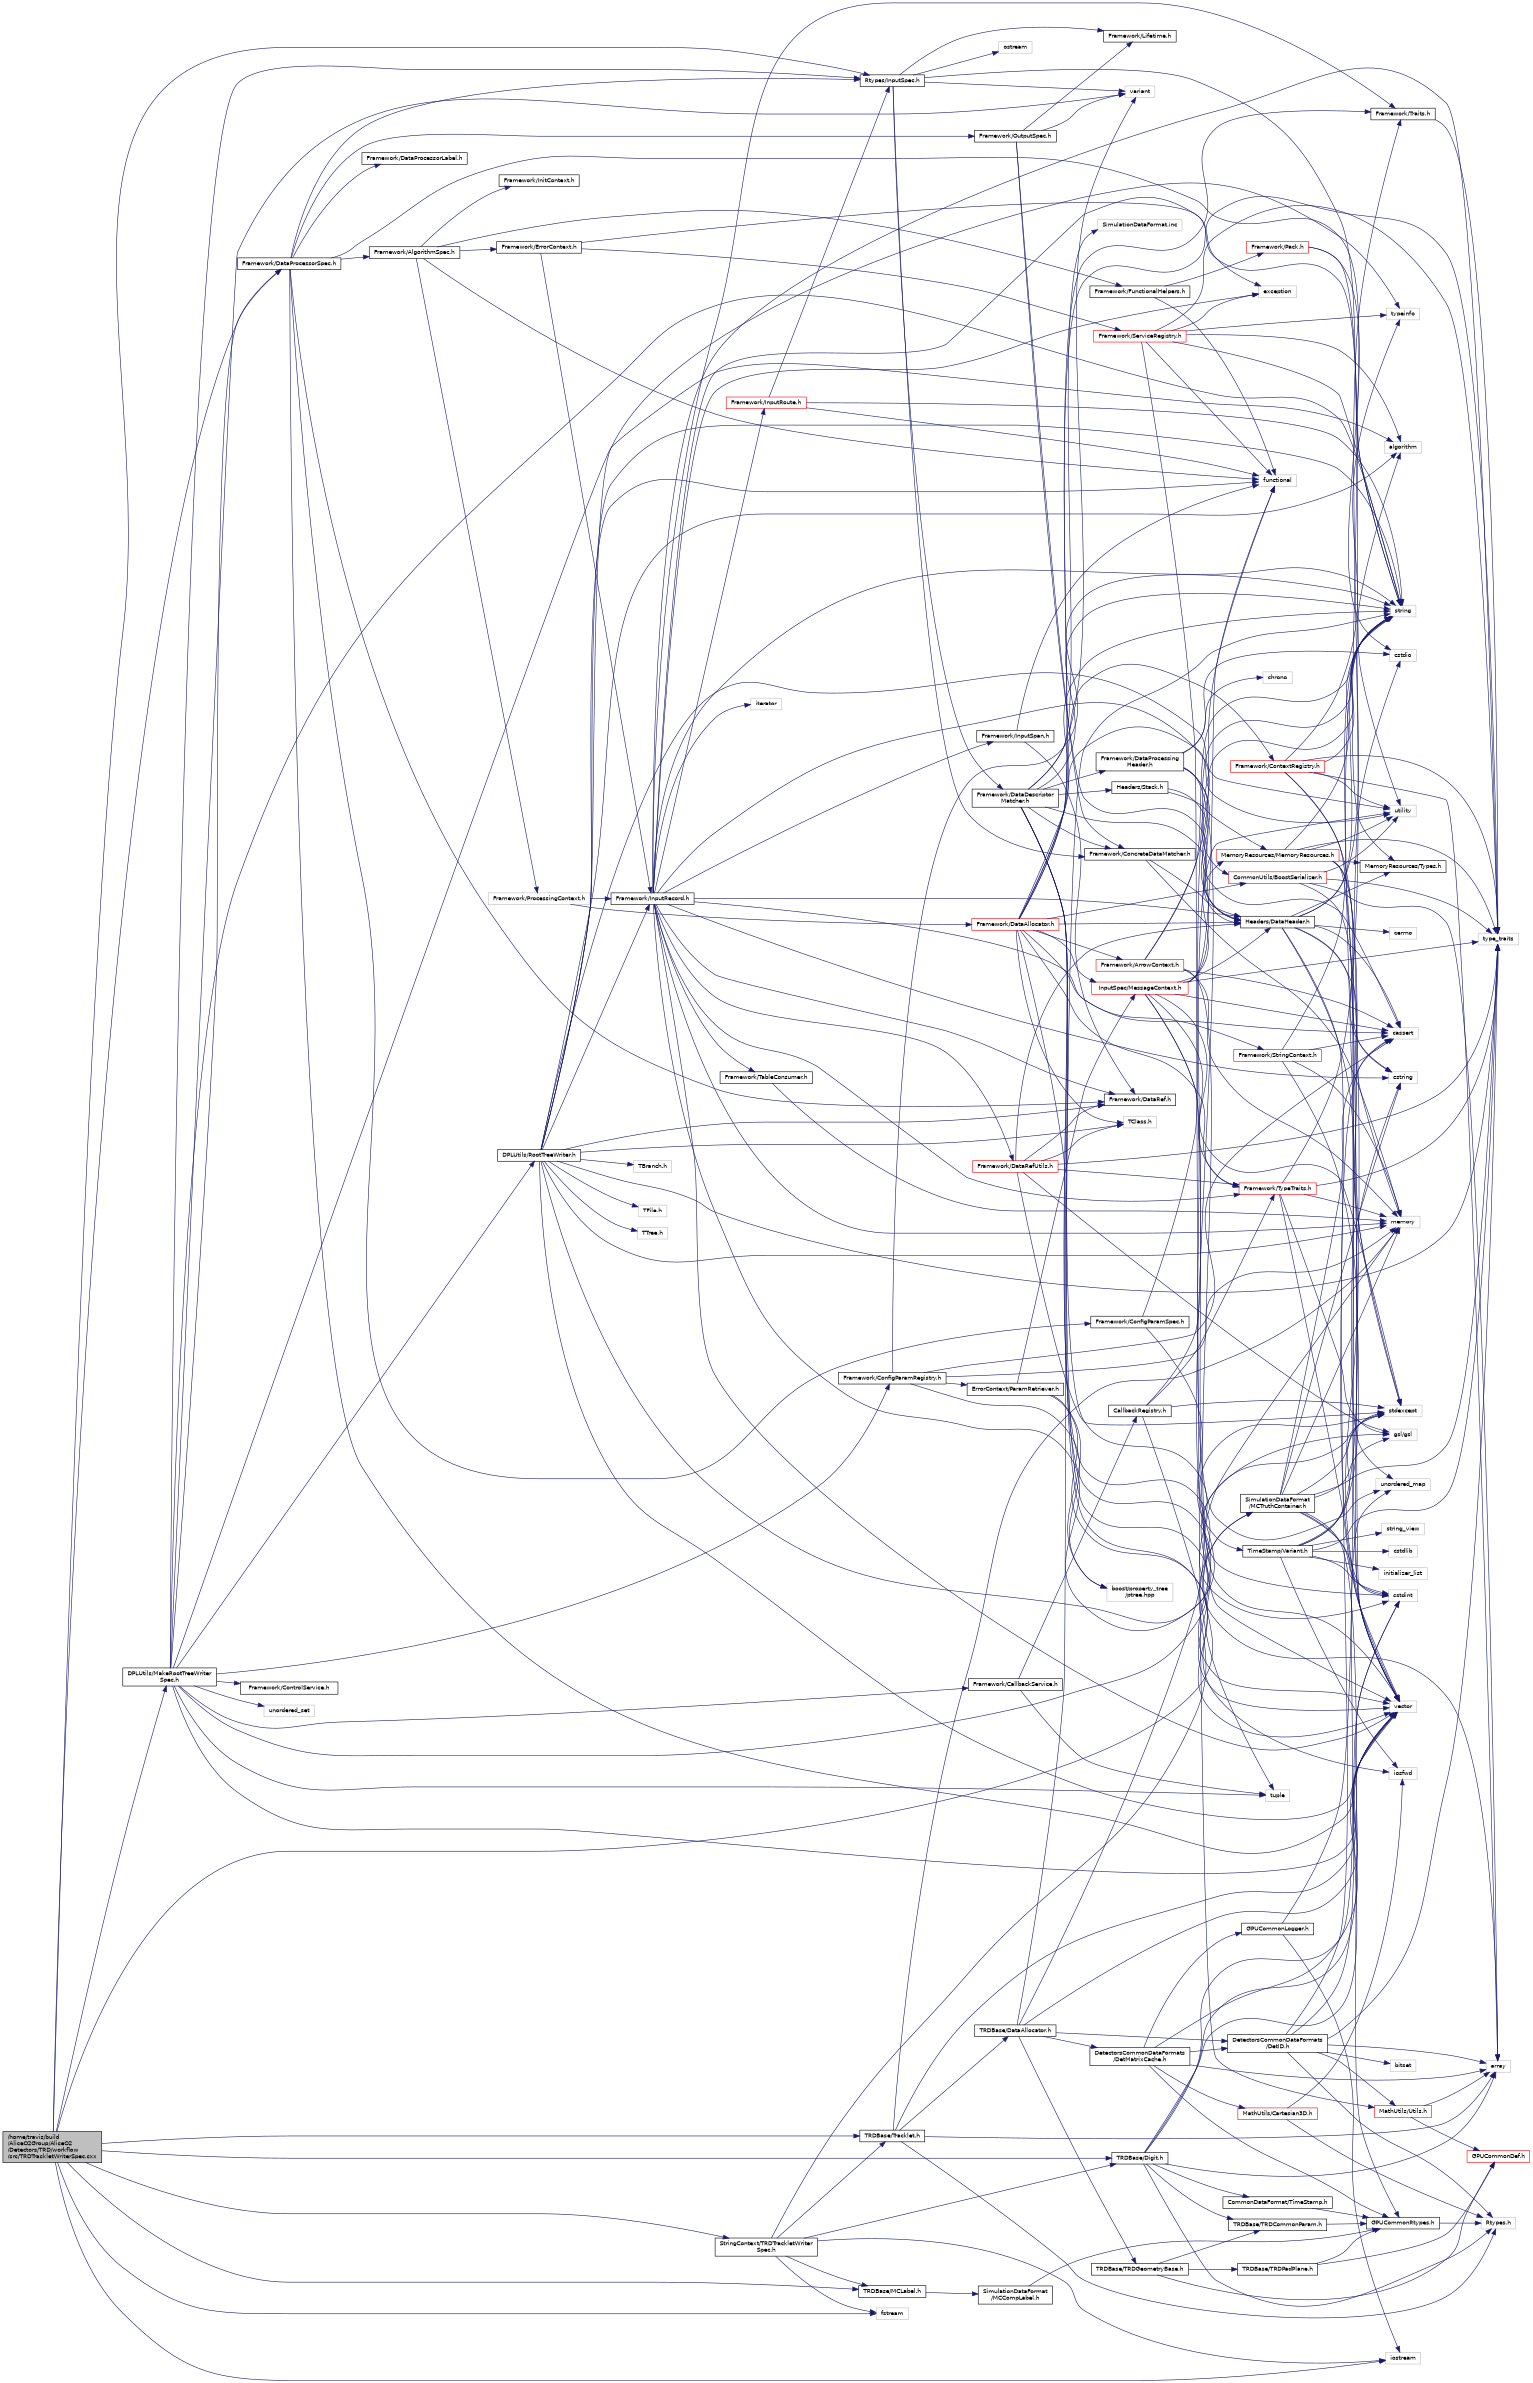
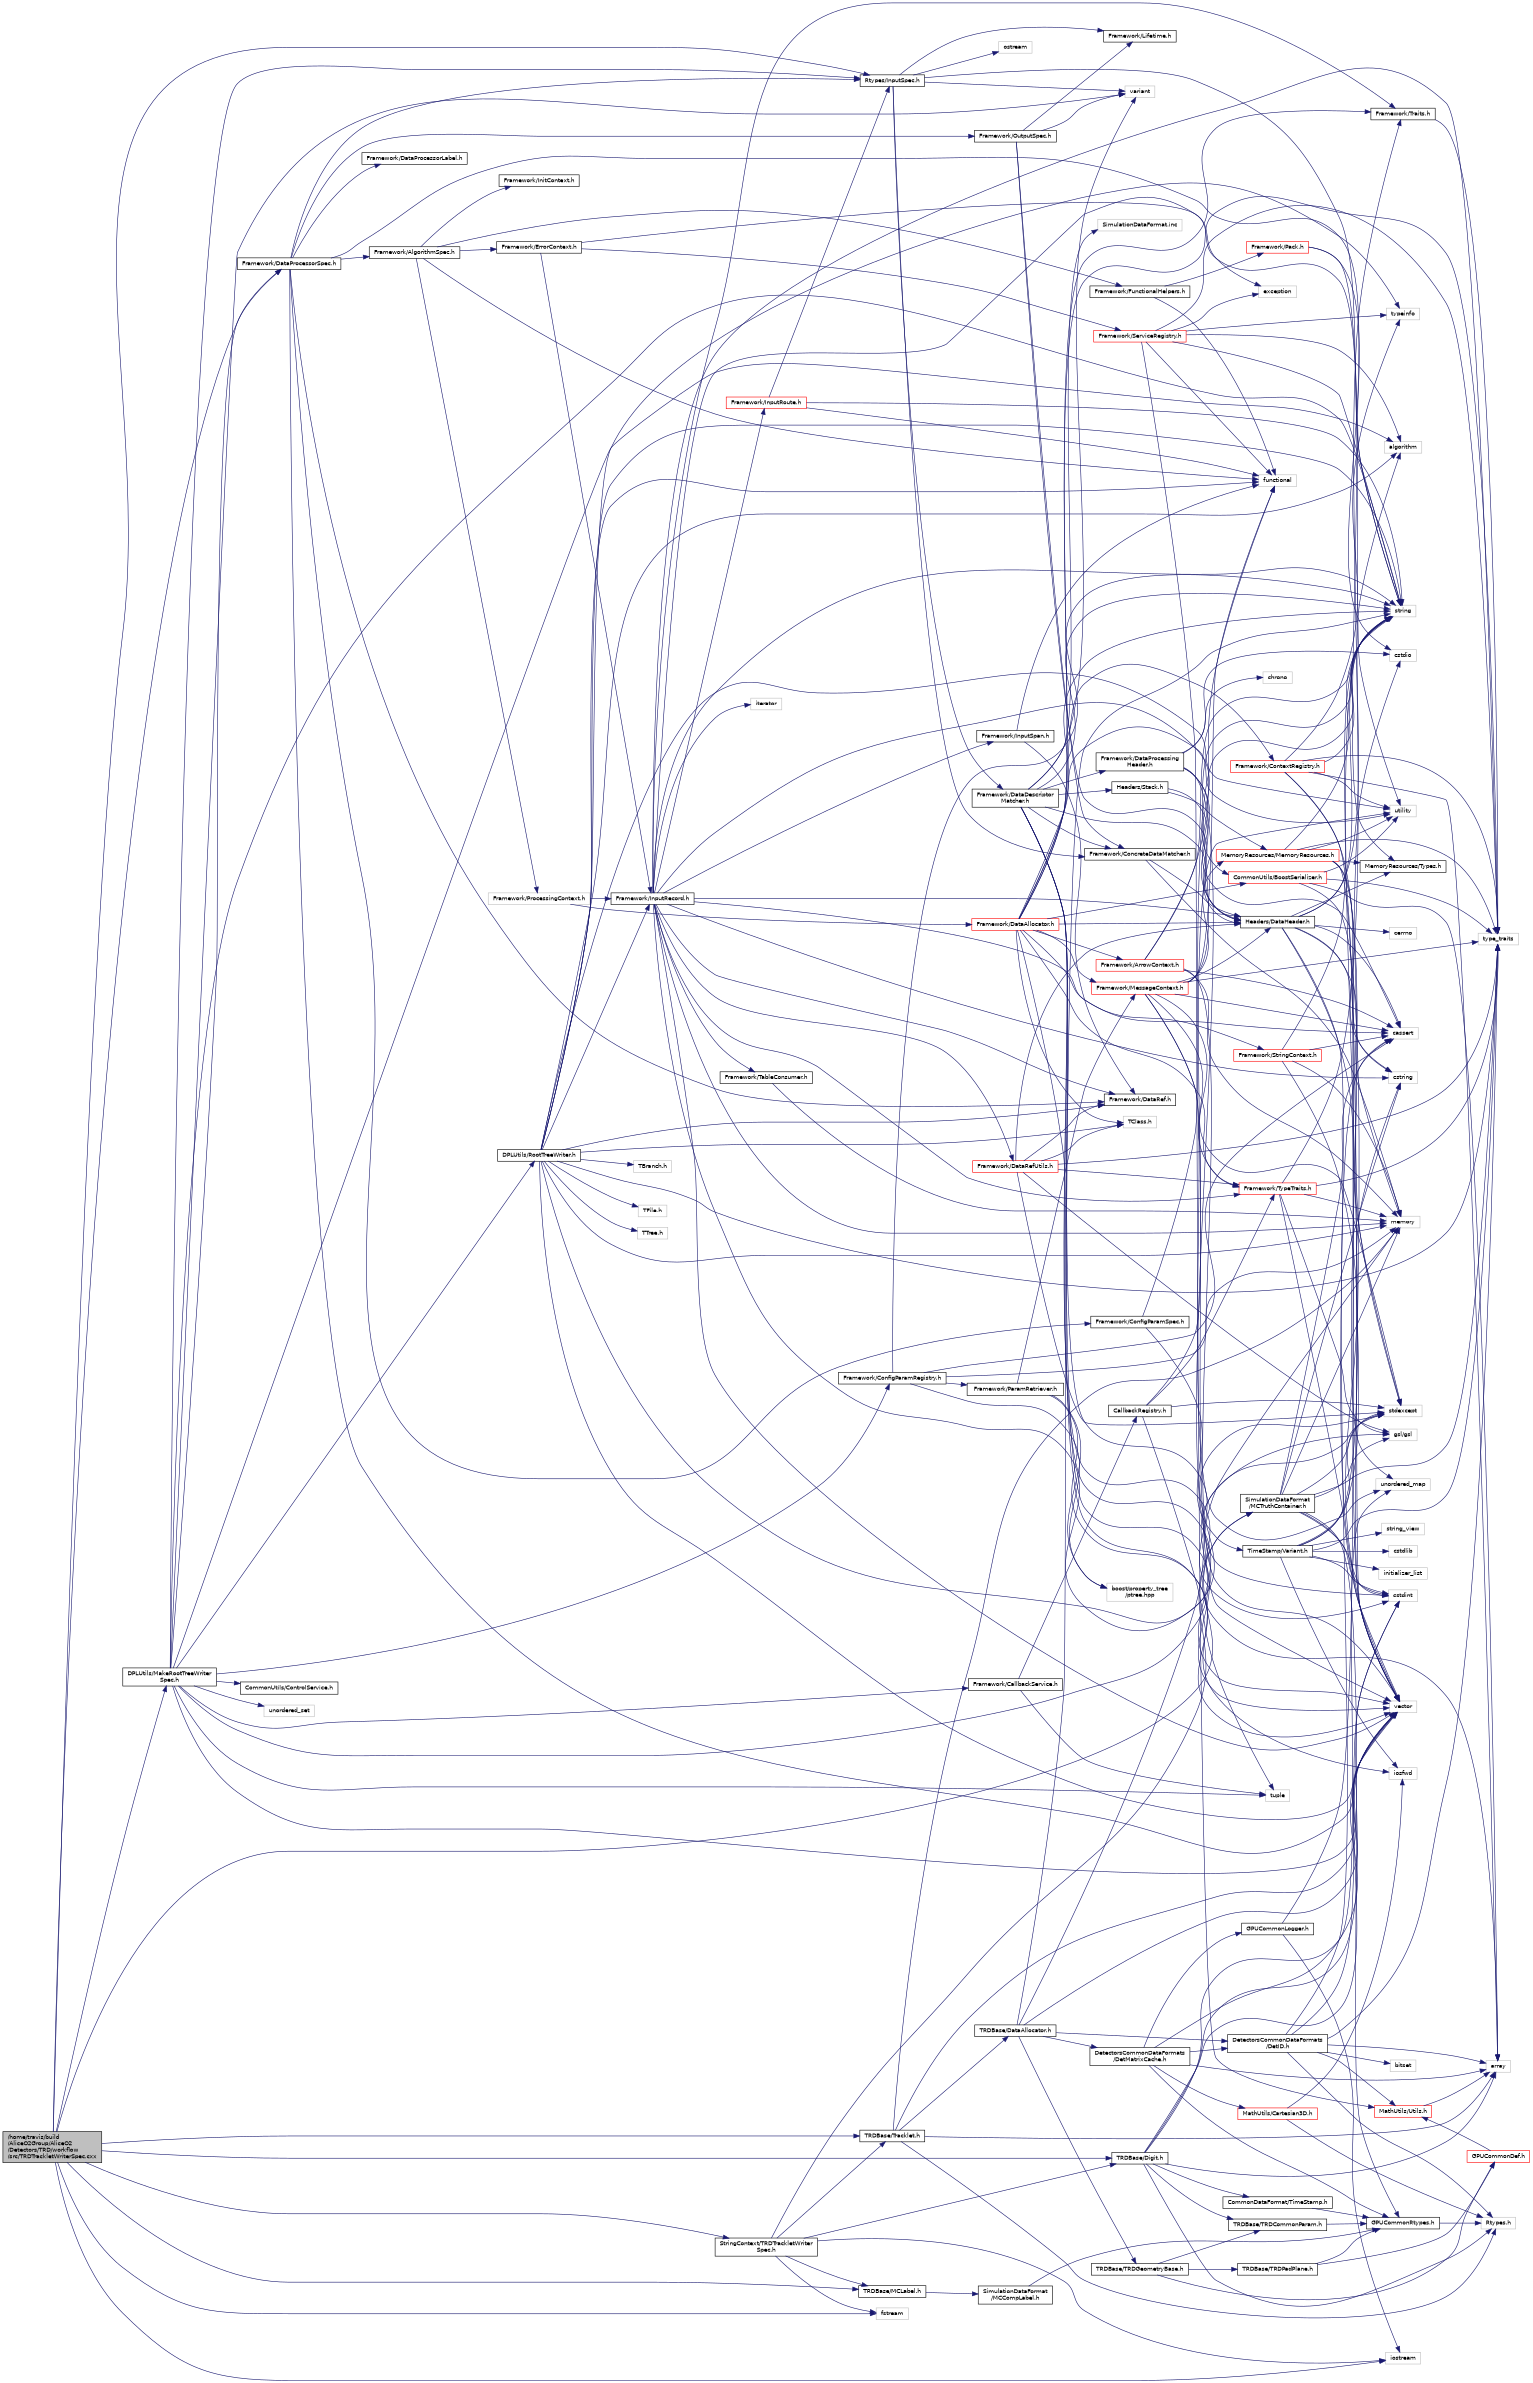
edge "Framework/InputRecord.h" -> "exception": removed
node "InputSpec/MessageContext.h": label "InputSpec/MessageContext.h" -> "Framework/MessageContext.h"
node "ErrorContext/ParamRetriever.h": label "ErrorContext/ParamRetriever.h" -> "Framework/ParamRetriever.h"
node "Framework/ControlService.h": label "Framework/ControlService.h" -> "CommonUtils/ControlService.h"
edge "MathUtils/Utils.h" -> "GPUCommonDef.h": reversed
